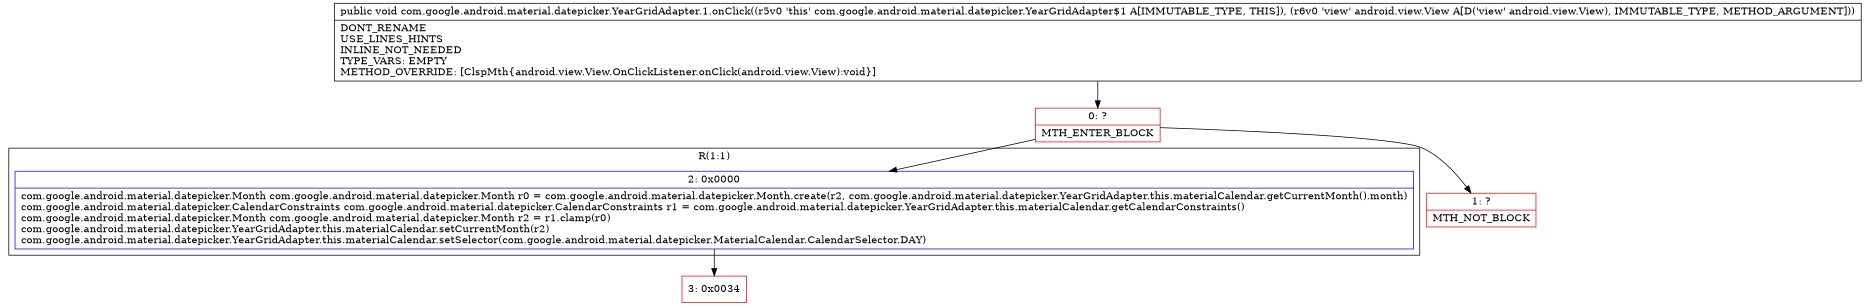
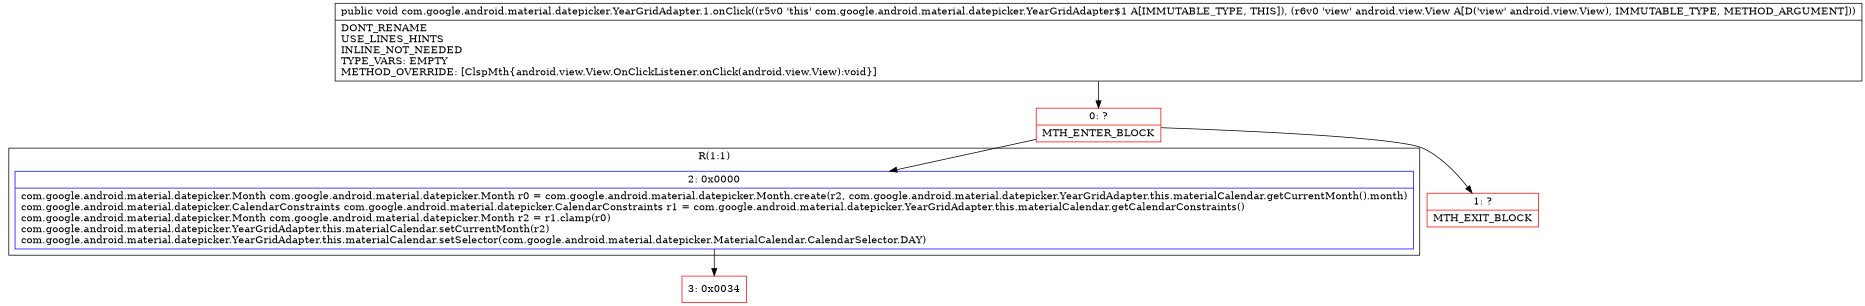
node "1: ?": text "MTH_NOT_BLOCK" -> "MTH_EXIT_BLOCK"
